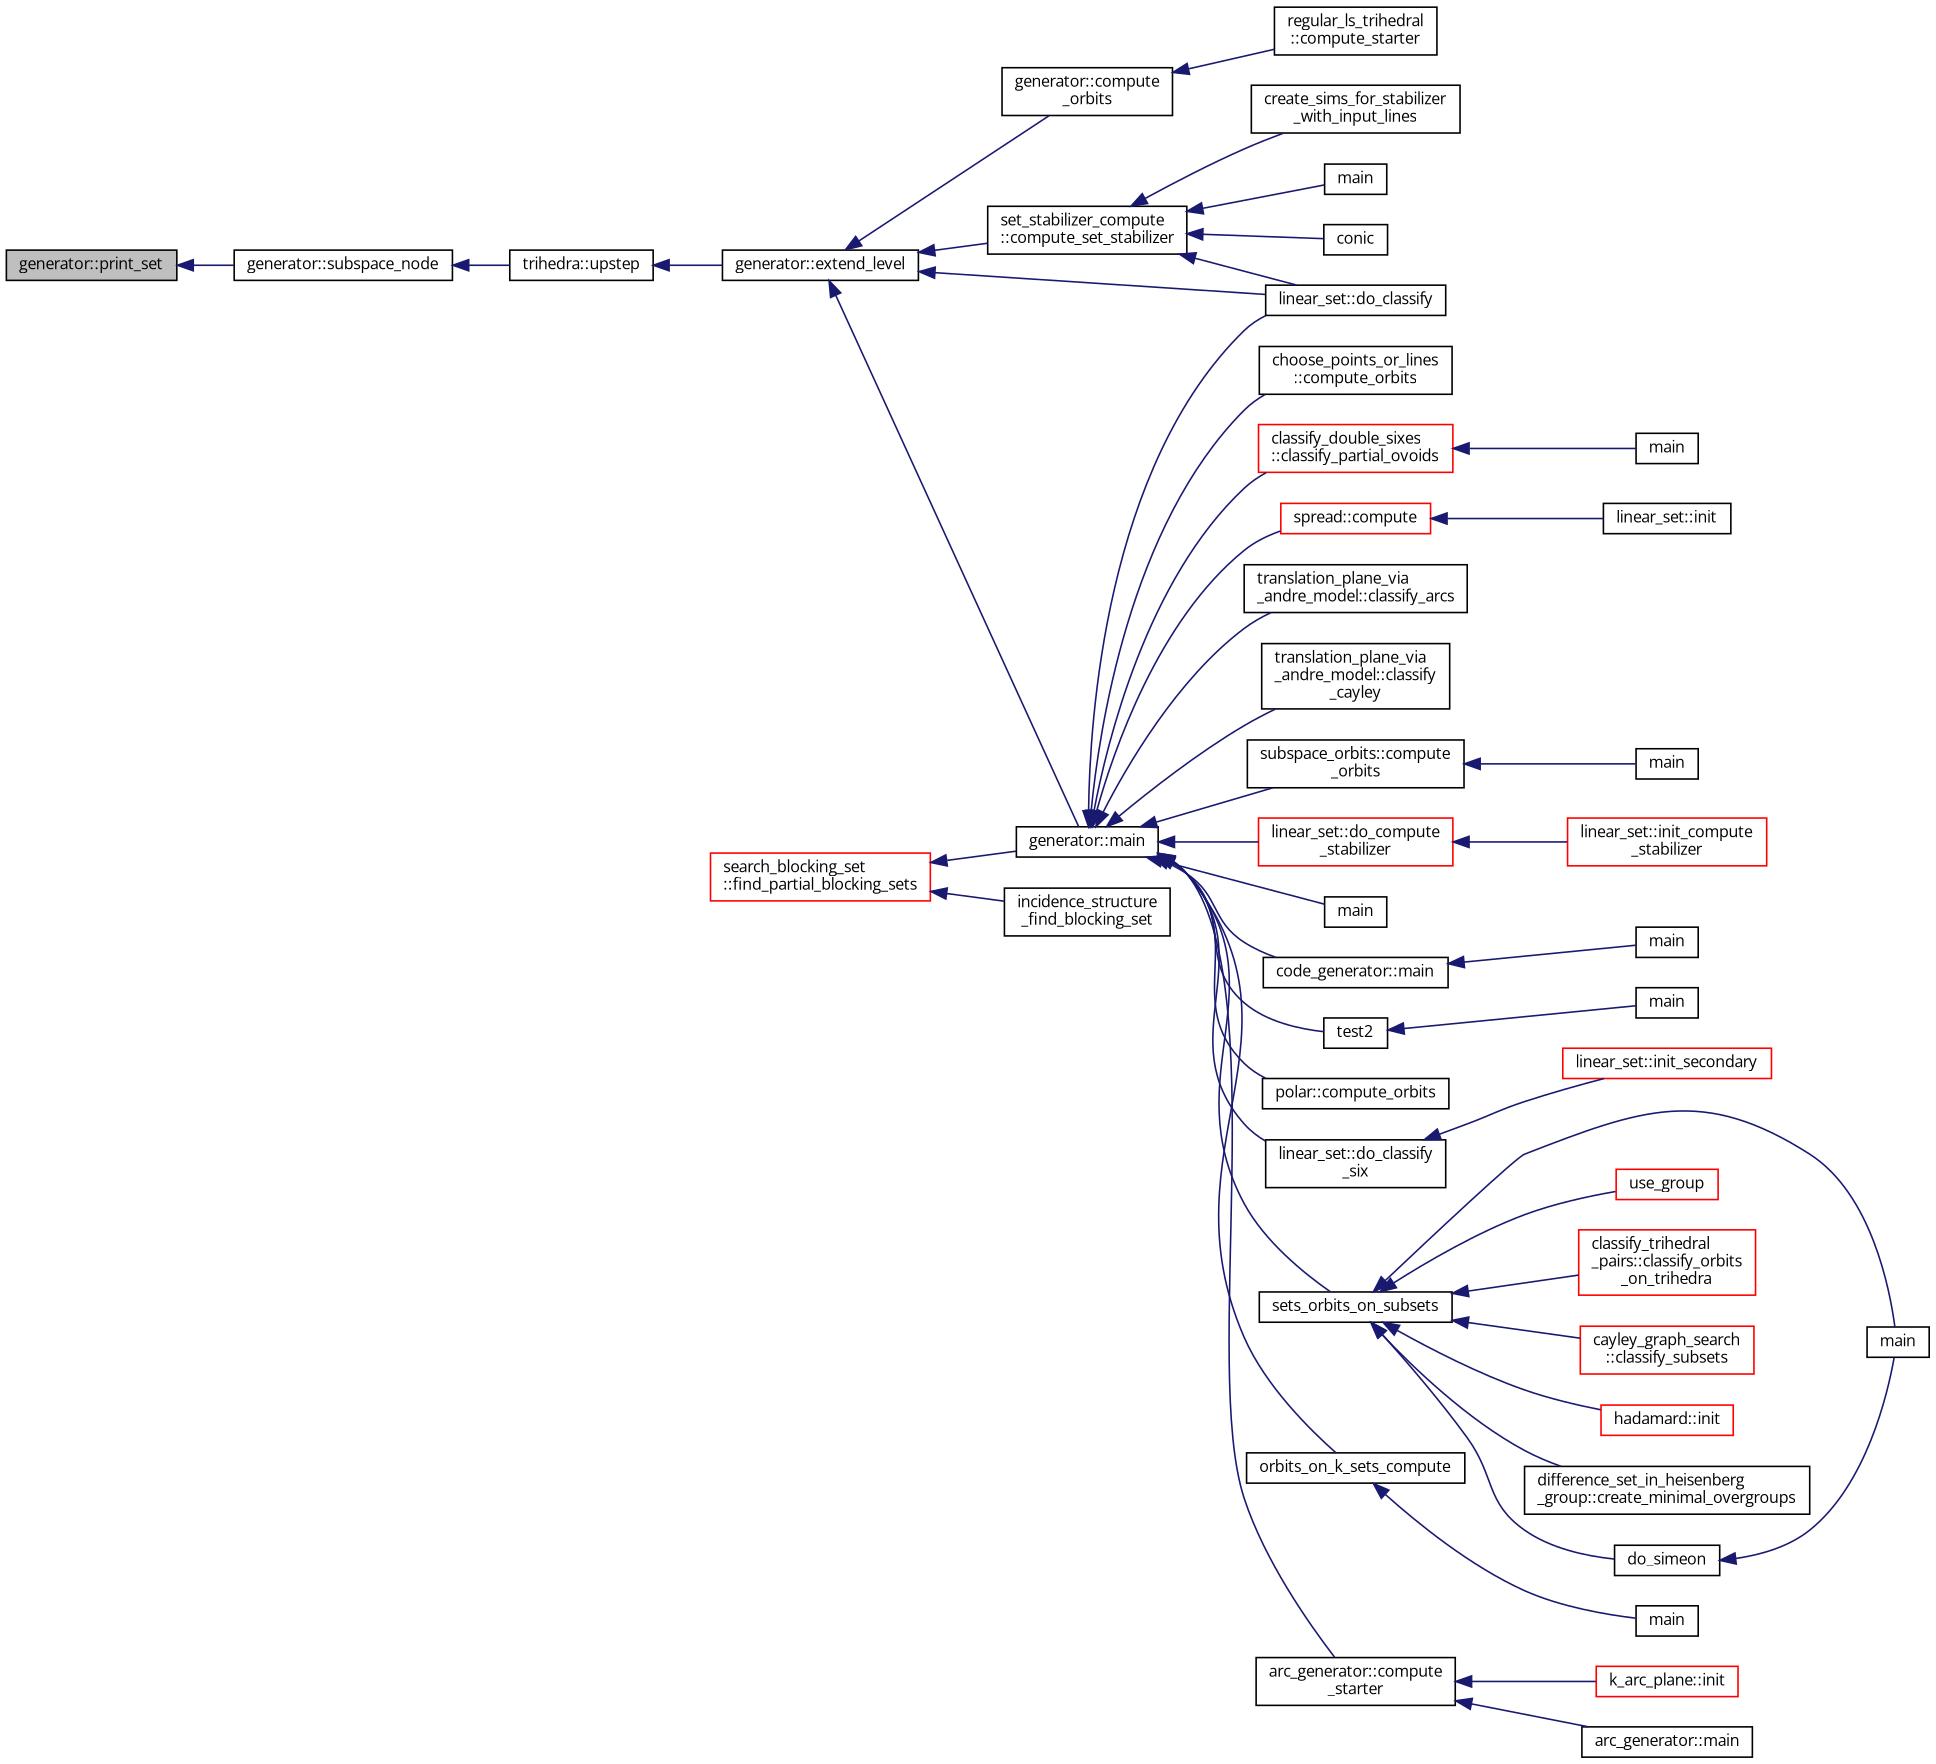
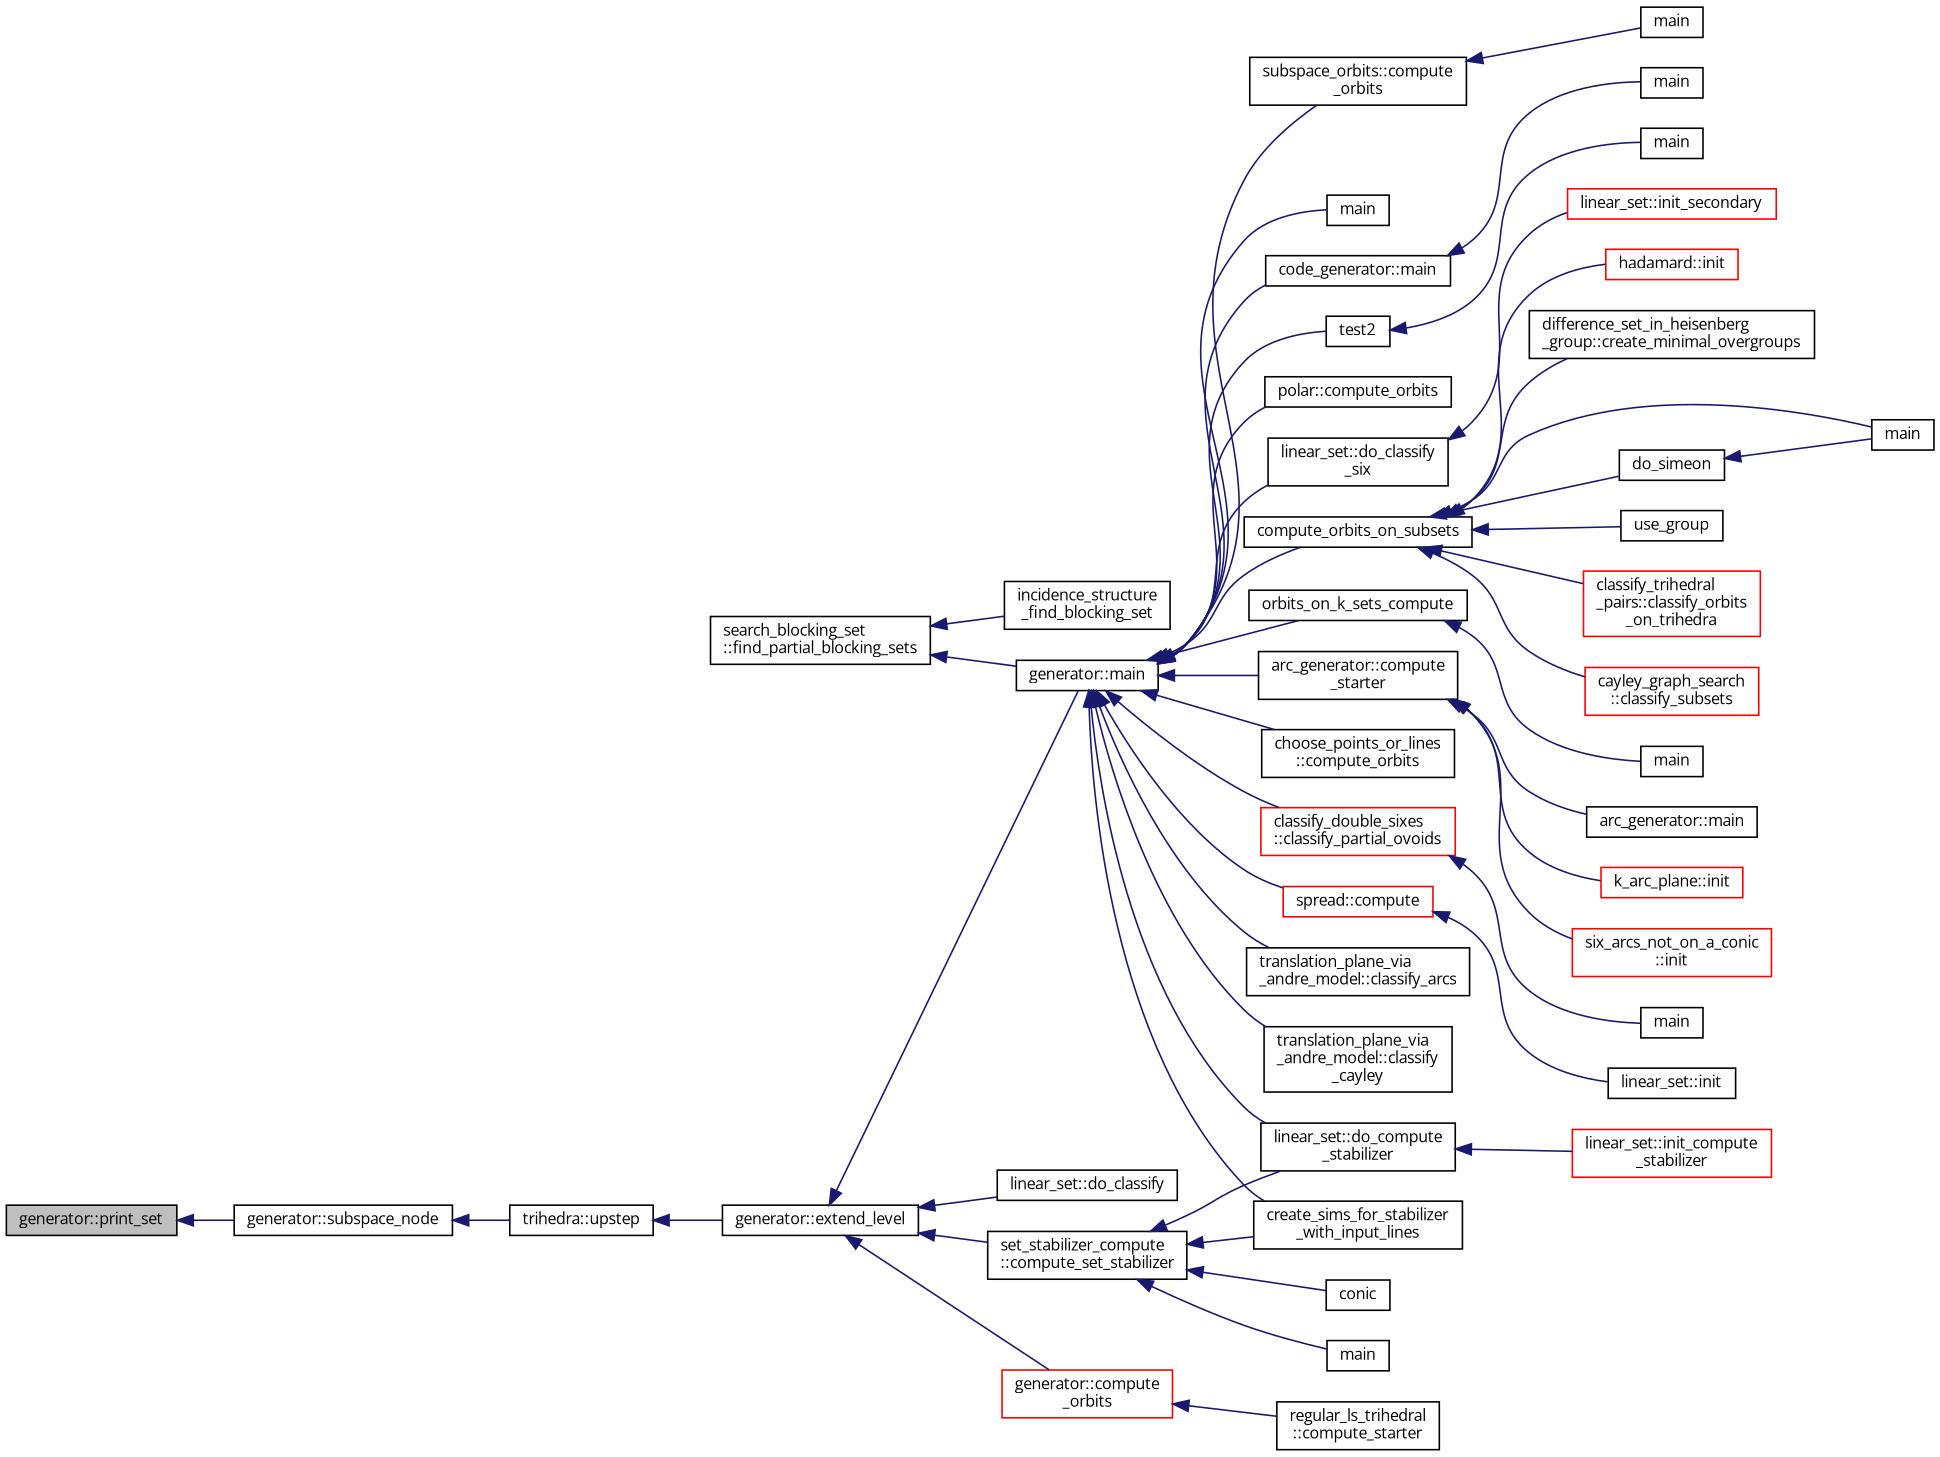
node "generator::compute _orbits": color black -> red
edge "linear_set::do_classify" -> "set_stabilizer_compute ::compute_set_stabilizer": now "linear_set::do_compute _stabilizer" -> "set_stabilizer_compute ::compute_set_stabilizer"
edge "linear_set::do_classify" -> "generator::main": now "create_sims_for_stabilizer _with_input_lines" -> "generator::main"
node "linear_set::do_compute _stabilizer": color red -> black
node "search_blocking_set ::find_partial_blocking_sets": color red -> black
node "six_arcs_not_on_a_conic ::init": added
node "use_group": color red -> black
node "sets_orbits_on_subsets": label "sets_orbits_on_subsets" -> "compute_orbits_on_subsets"
